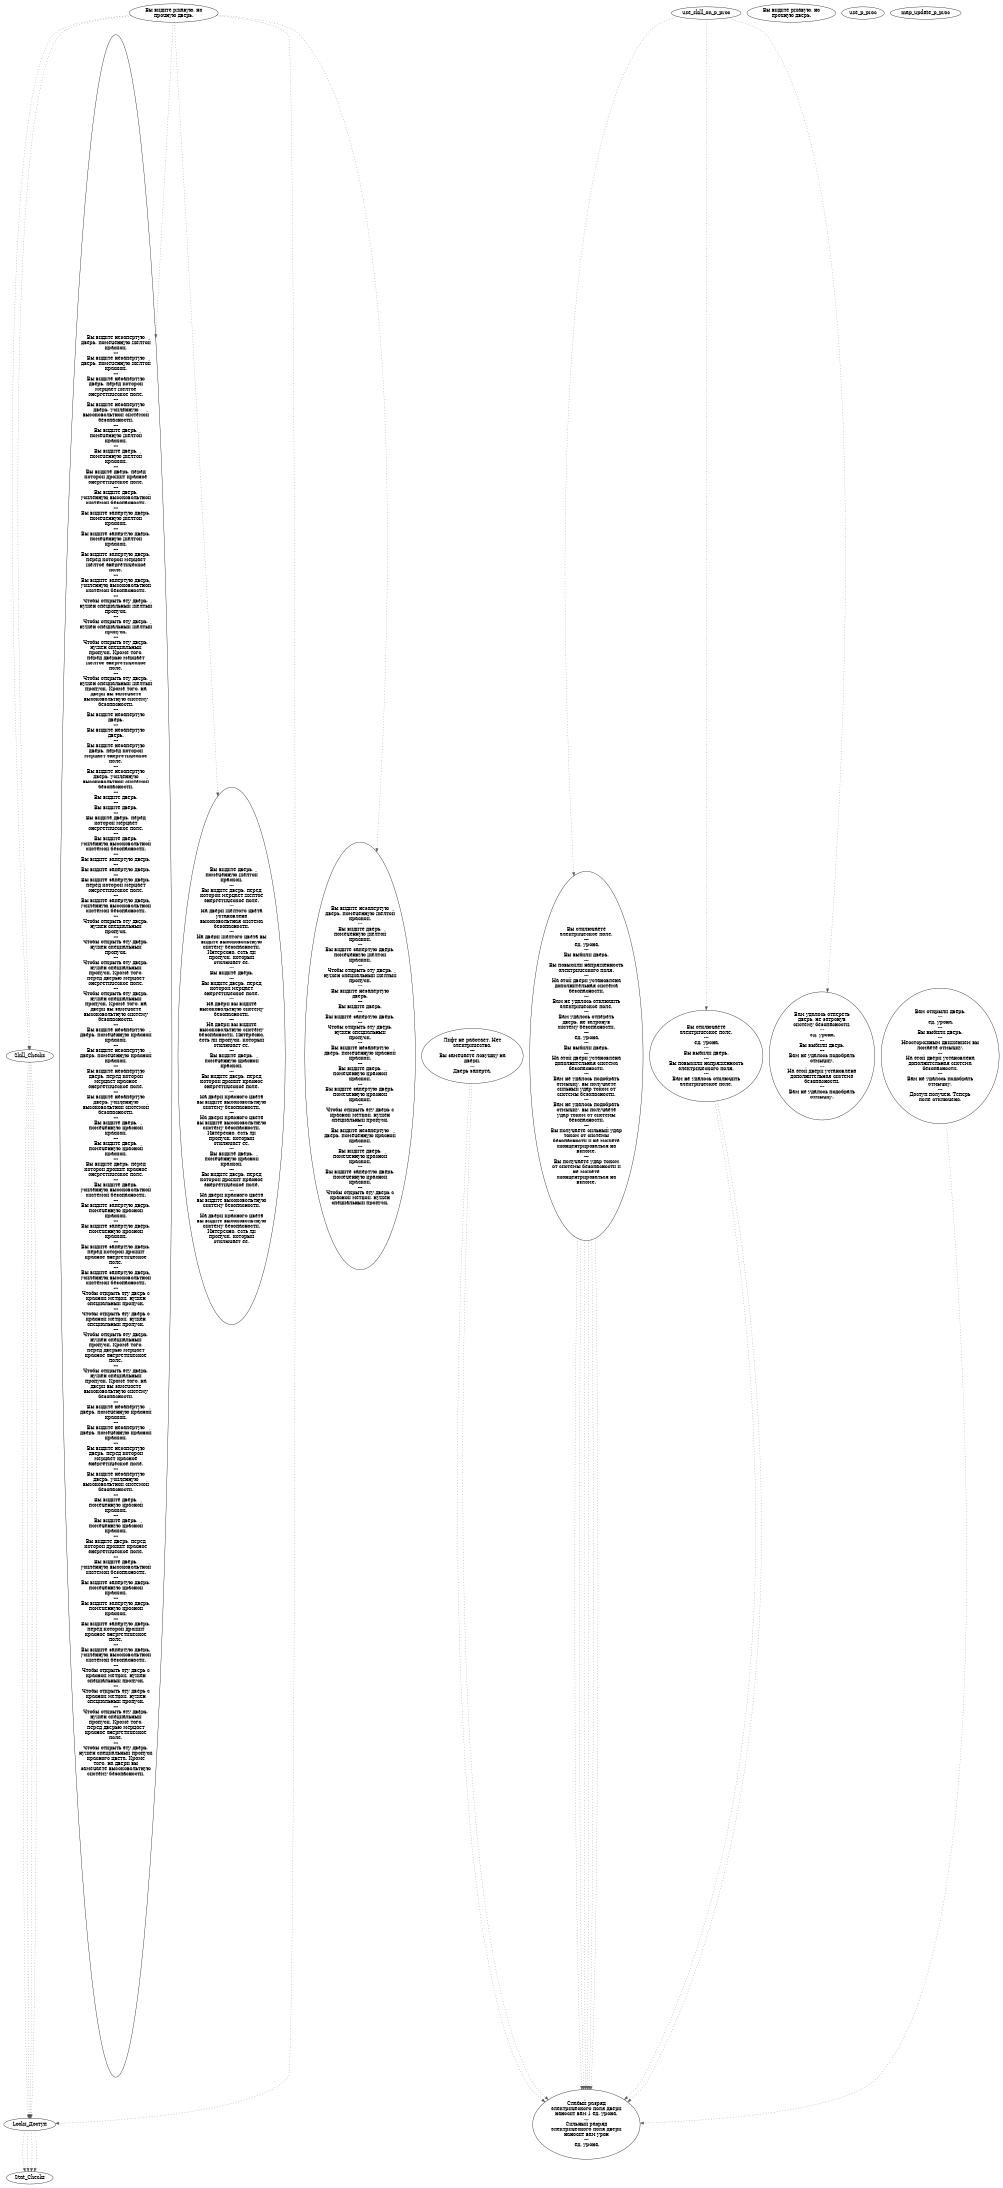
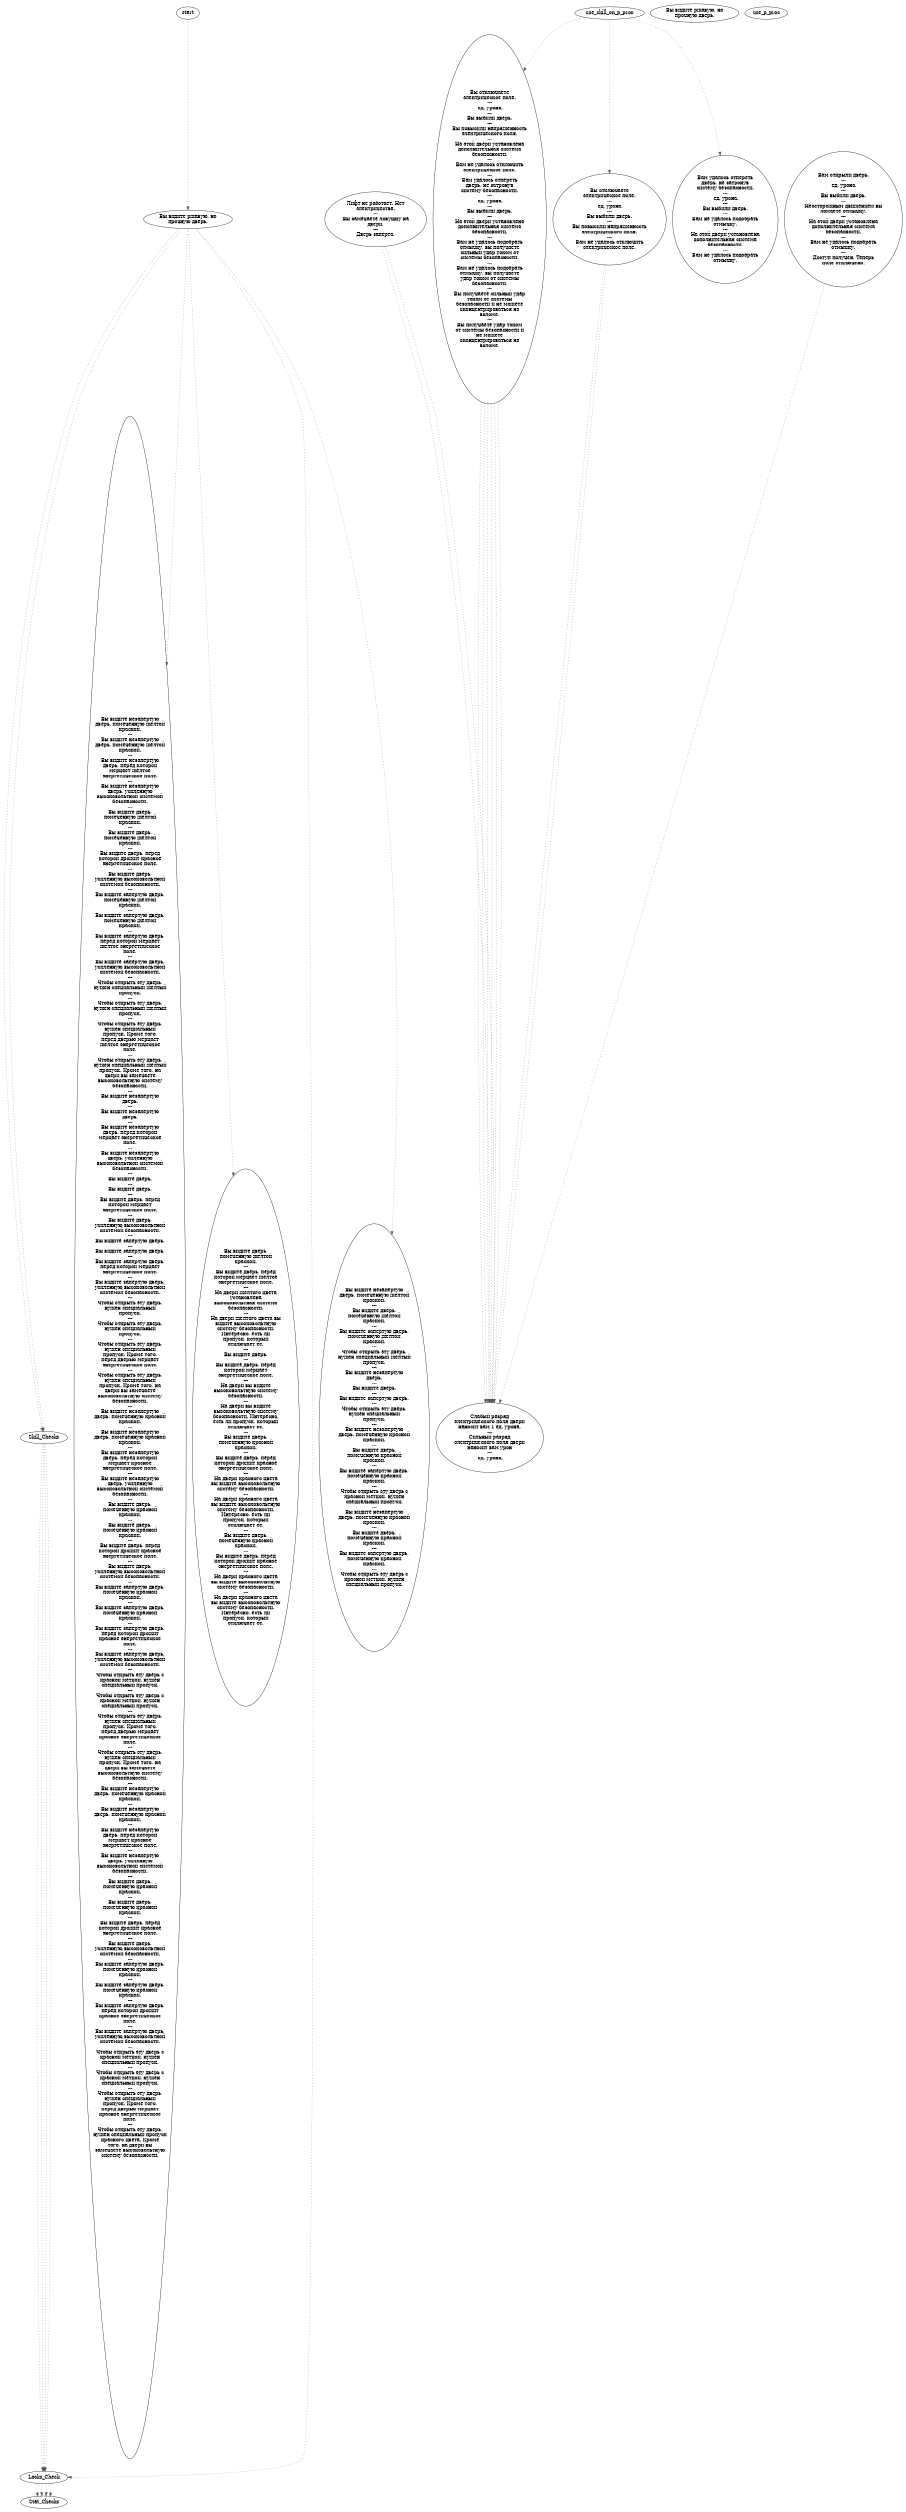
node "start": added
node "map_update_p_proc": removed
node "Locks_Доступ": label "Locks_Доступ" -> "Locks_Check"
